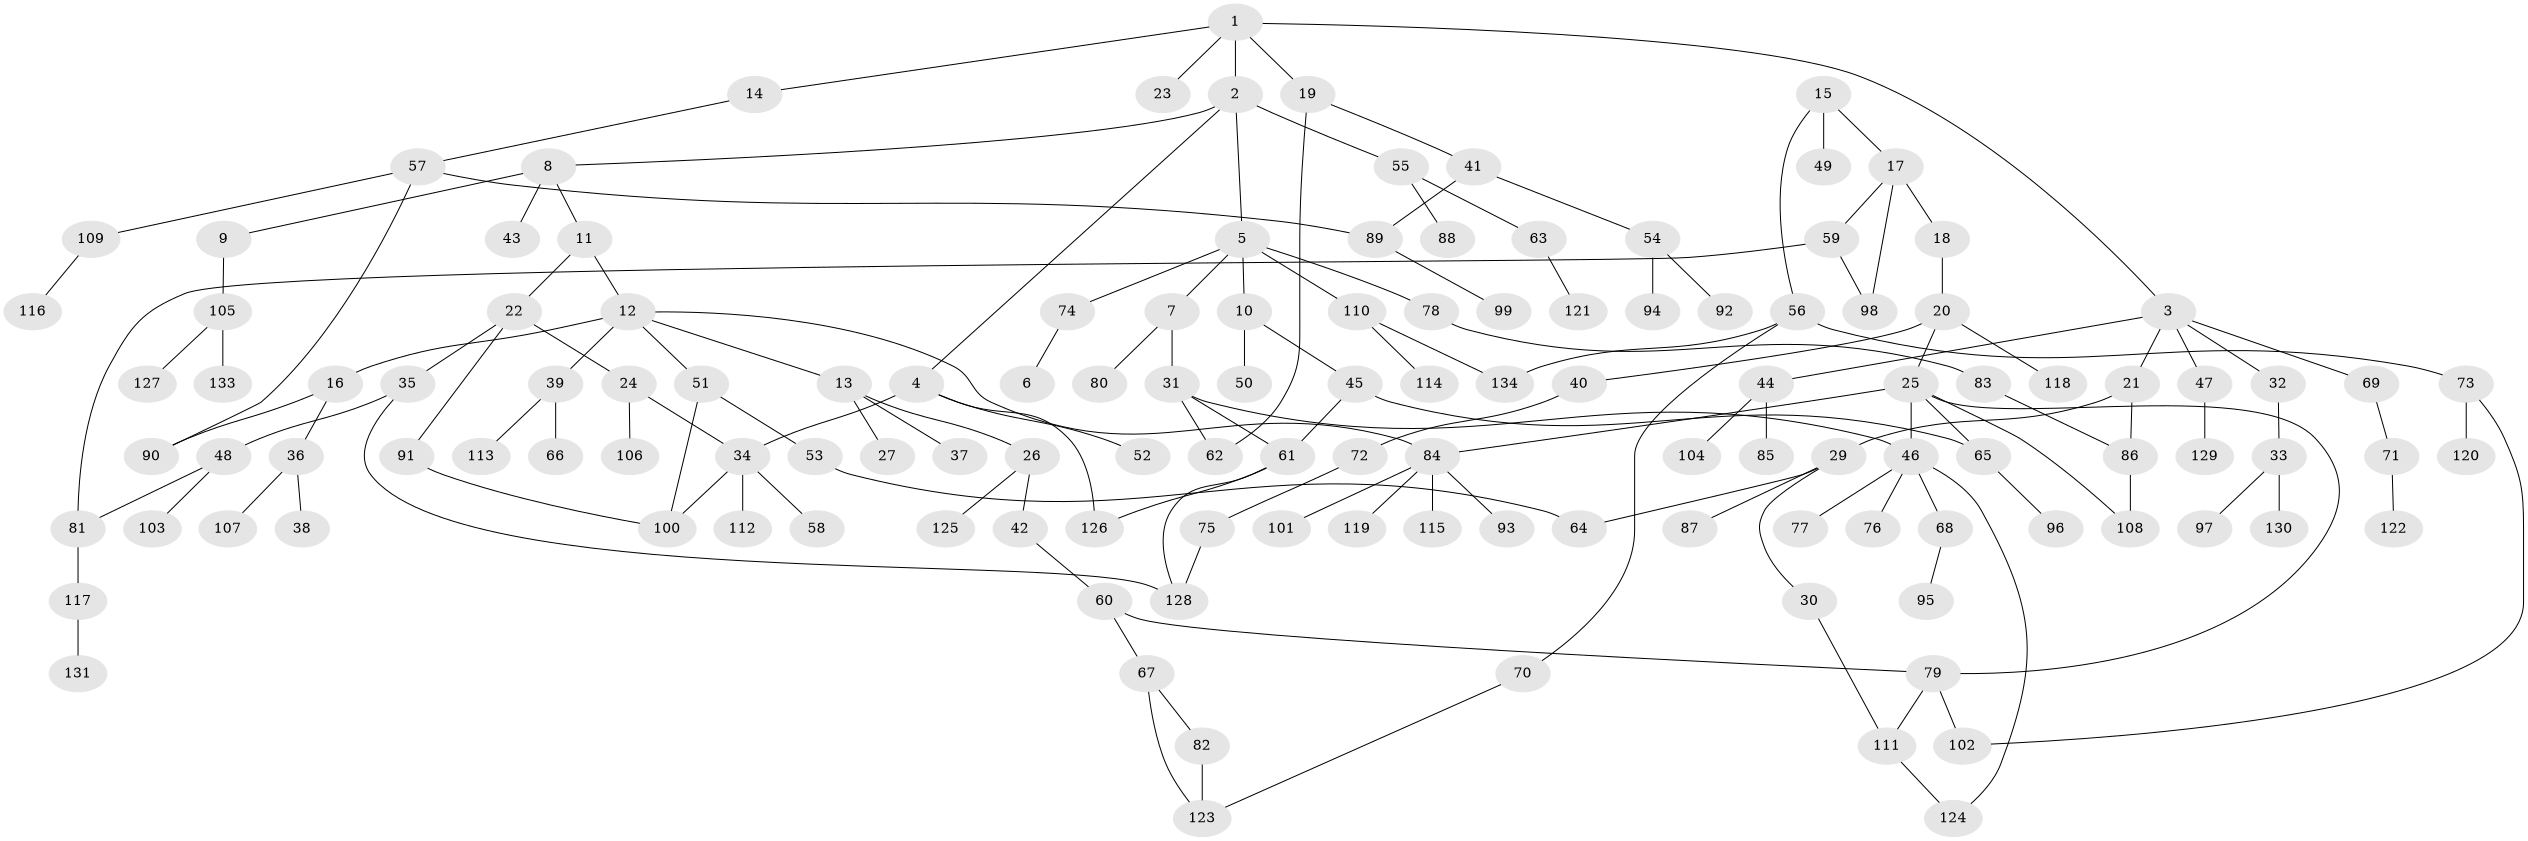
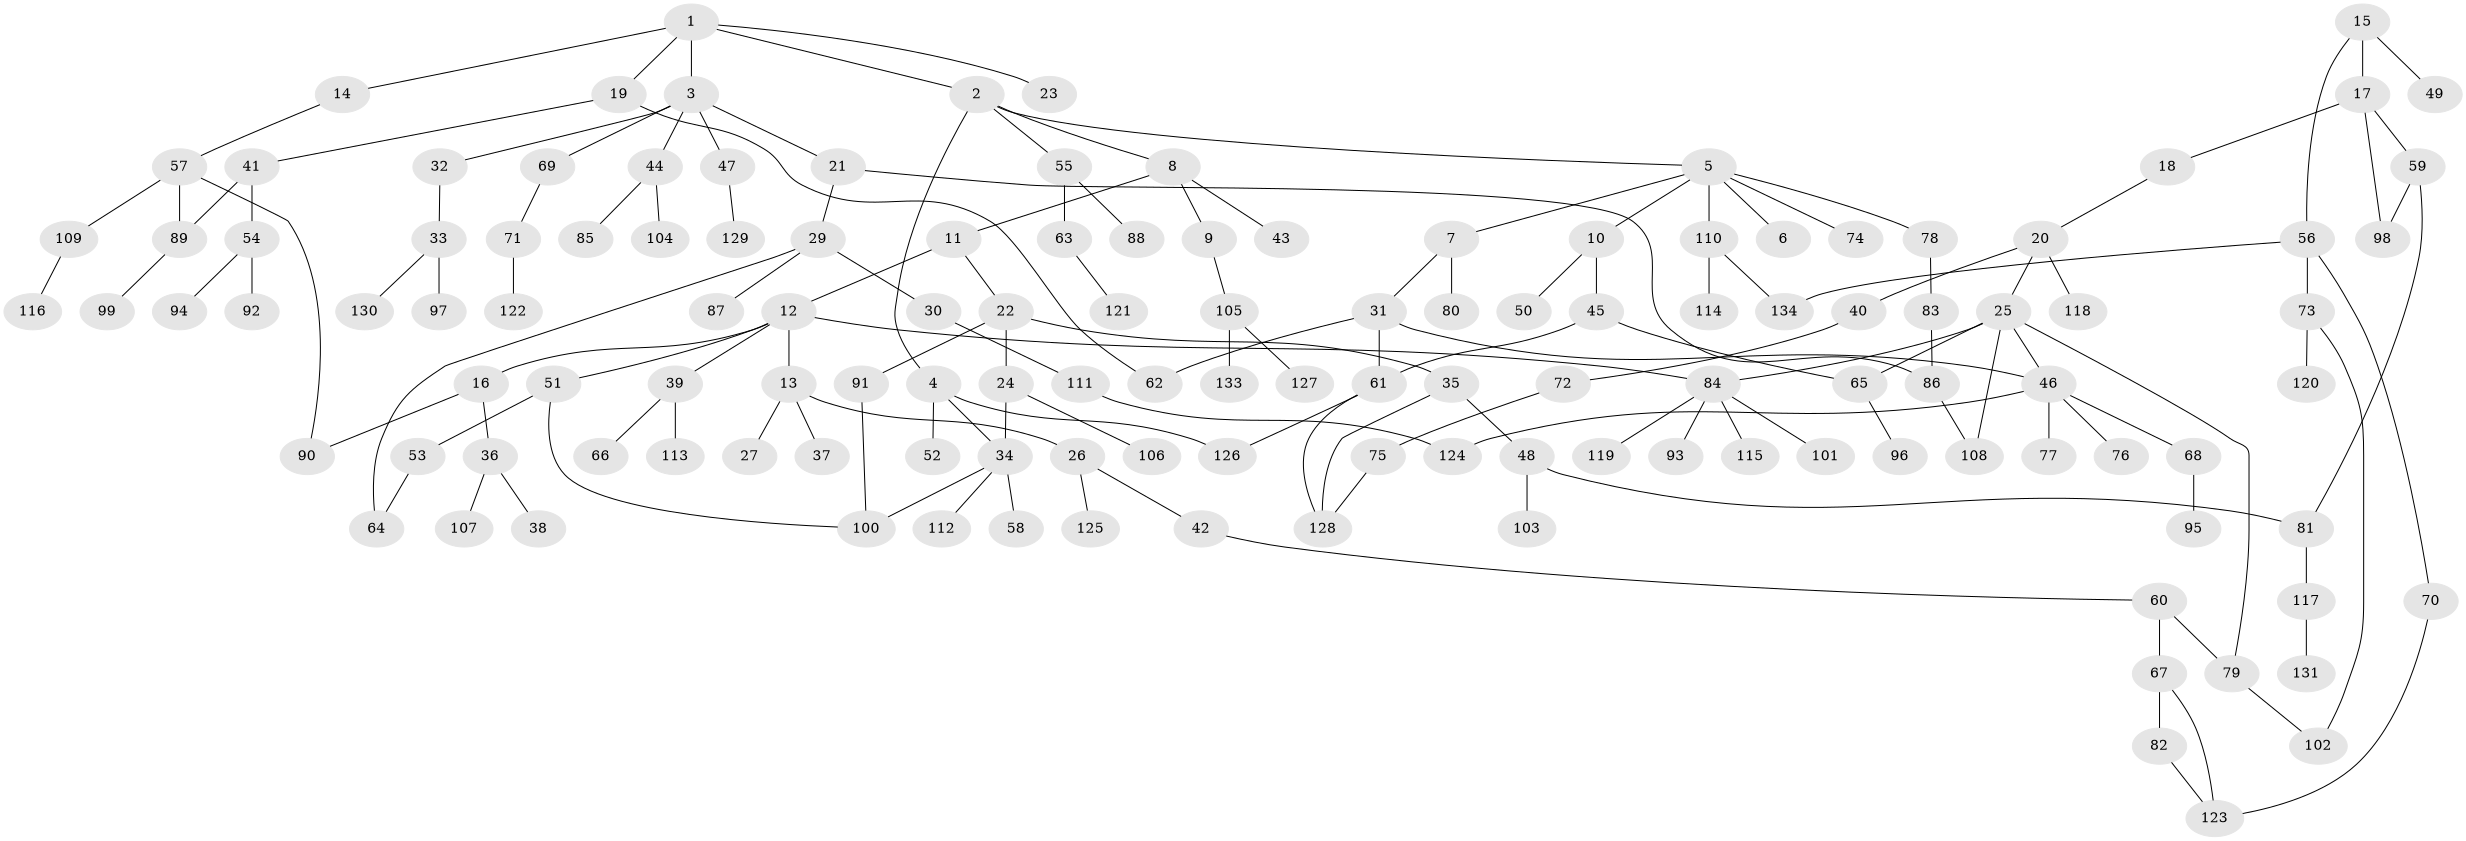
edge "74" -- "6": now "5" -- "6"
edge "79" -- "111": removed
